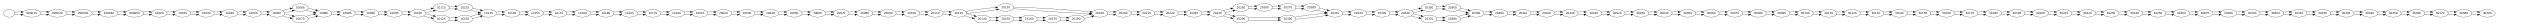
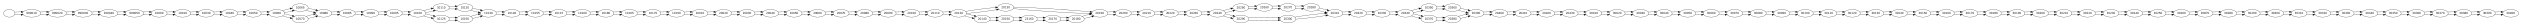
node "30400": added
